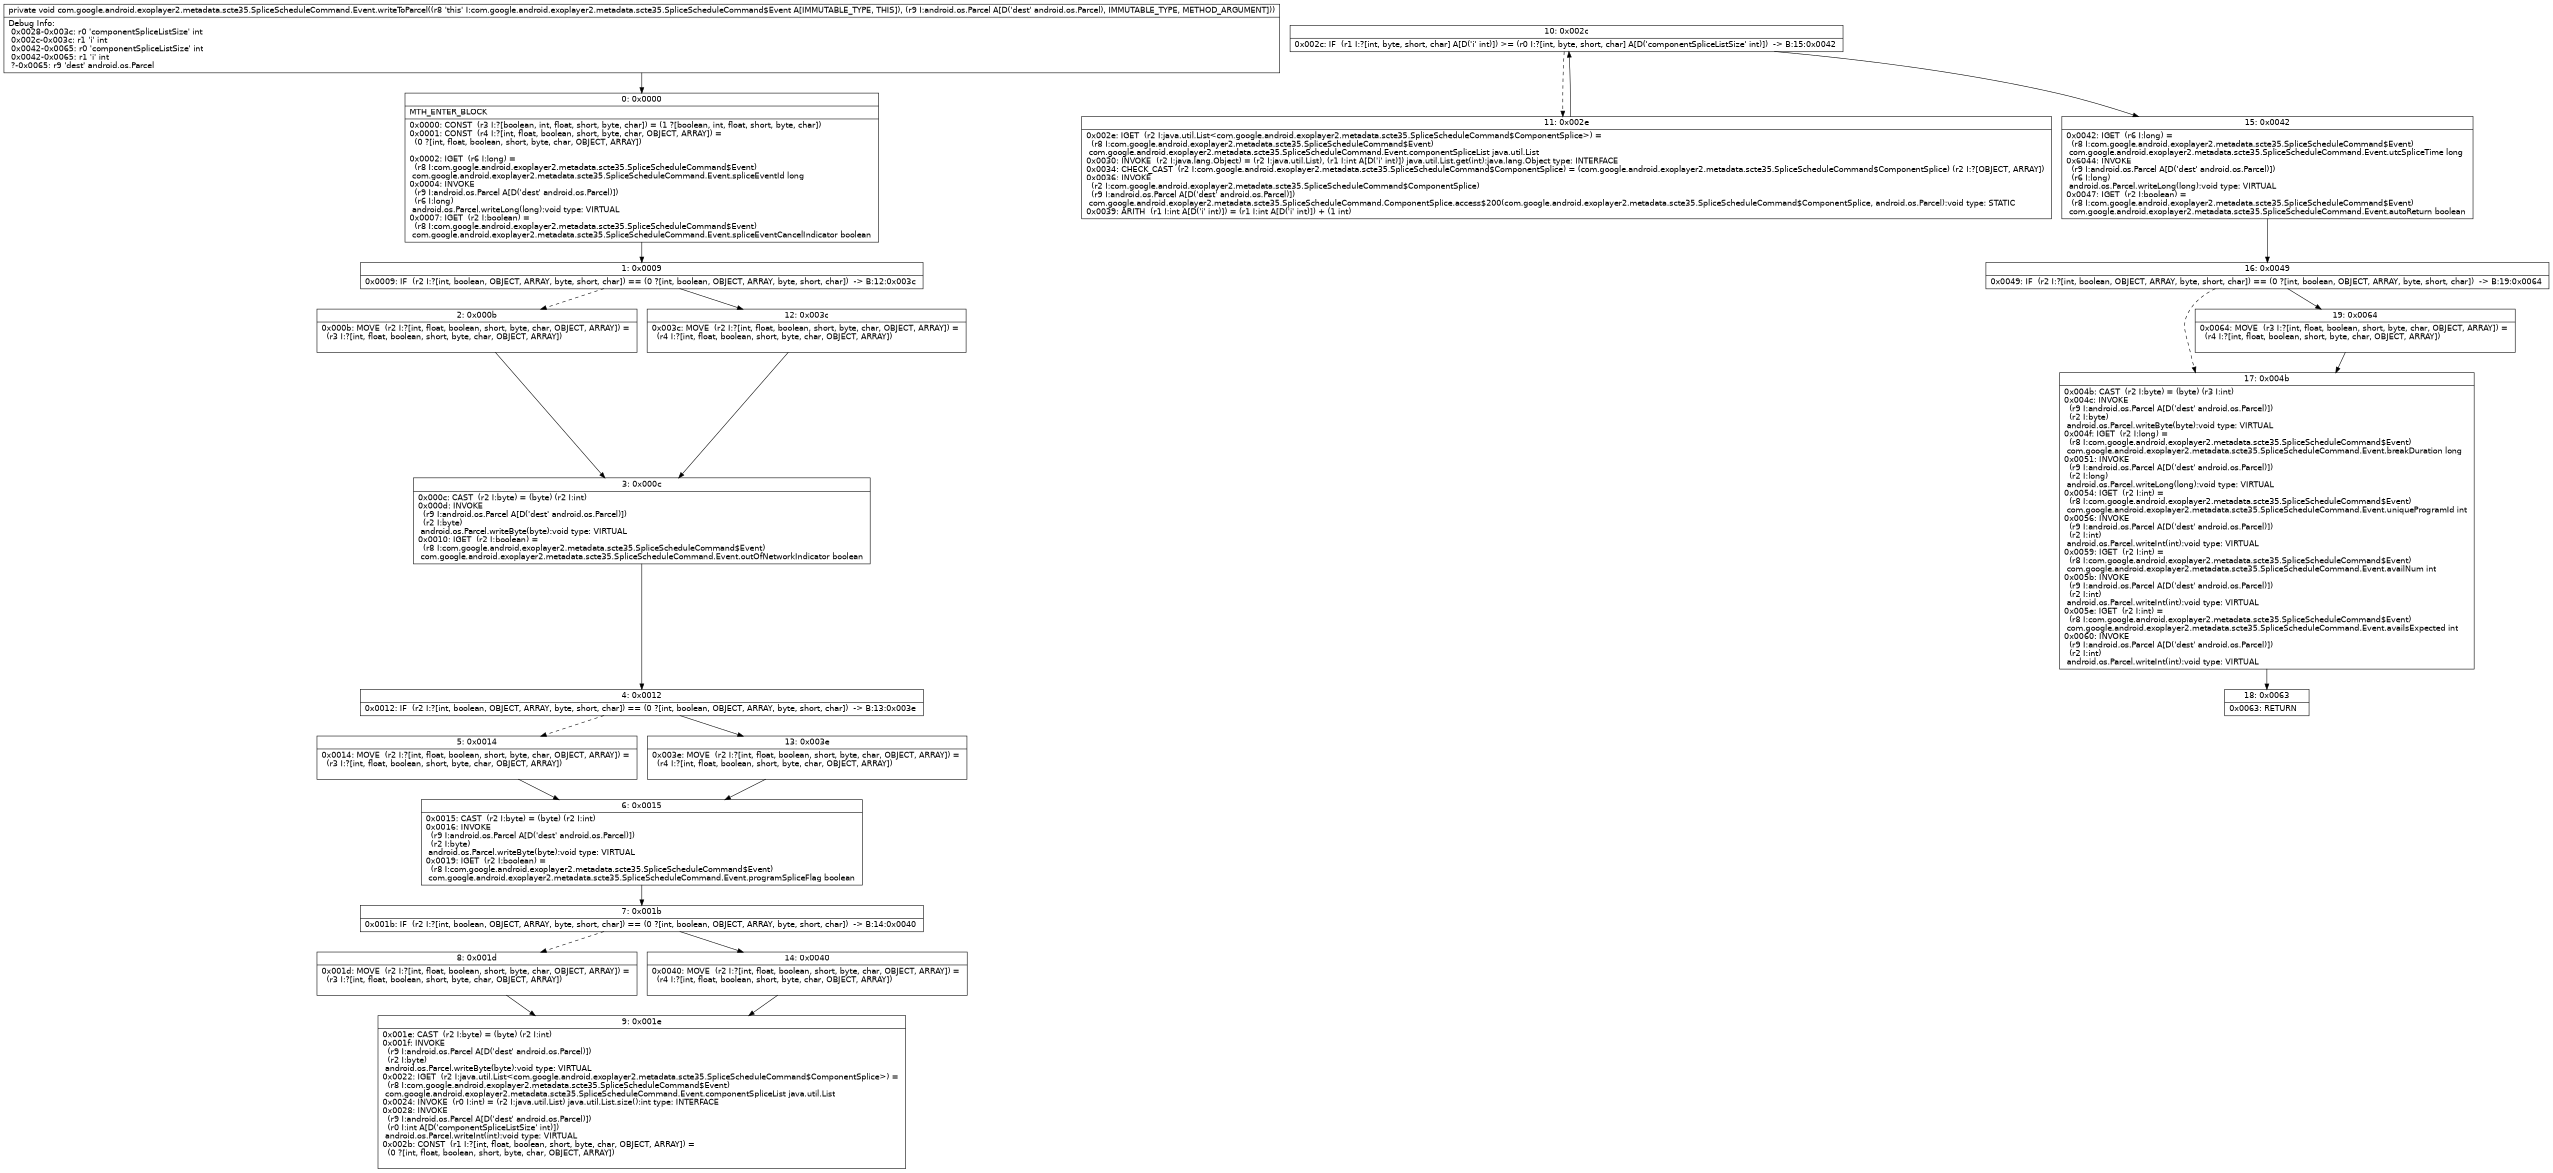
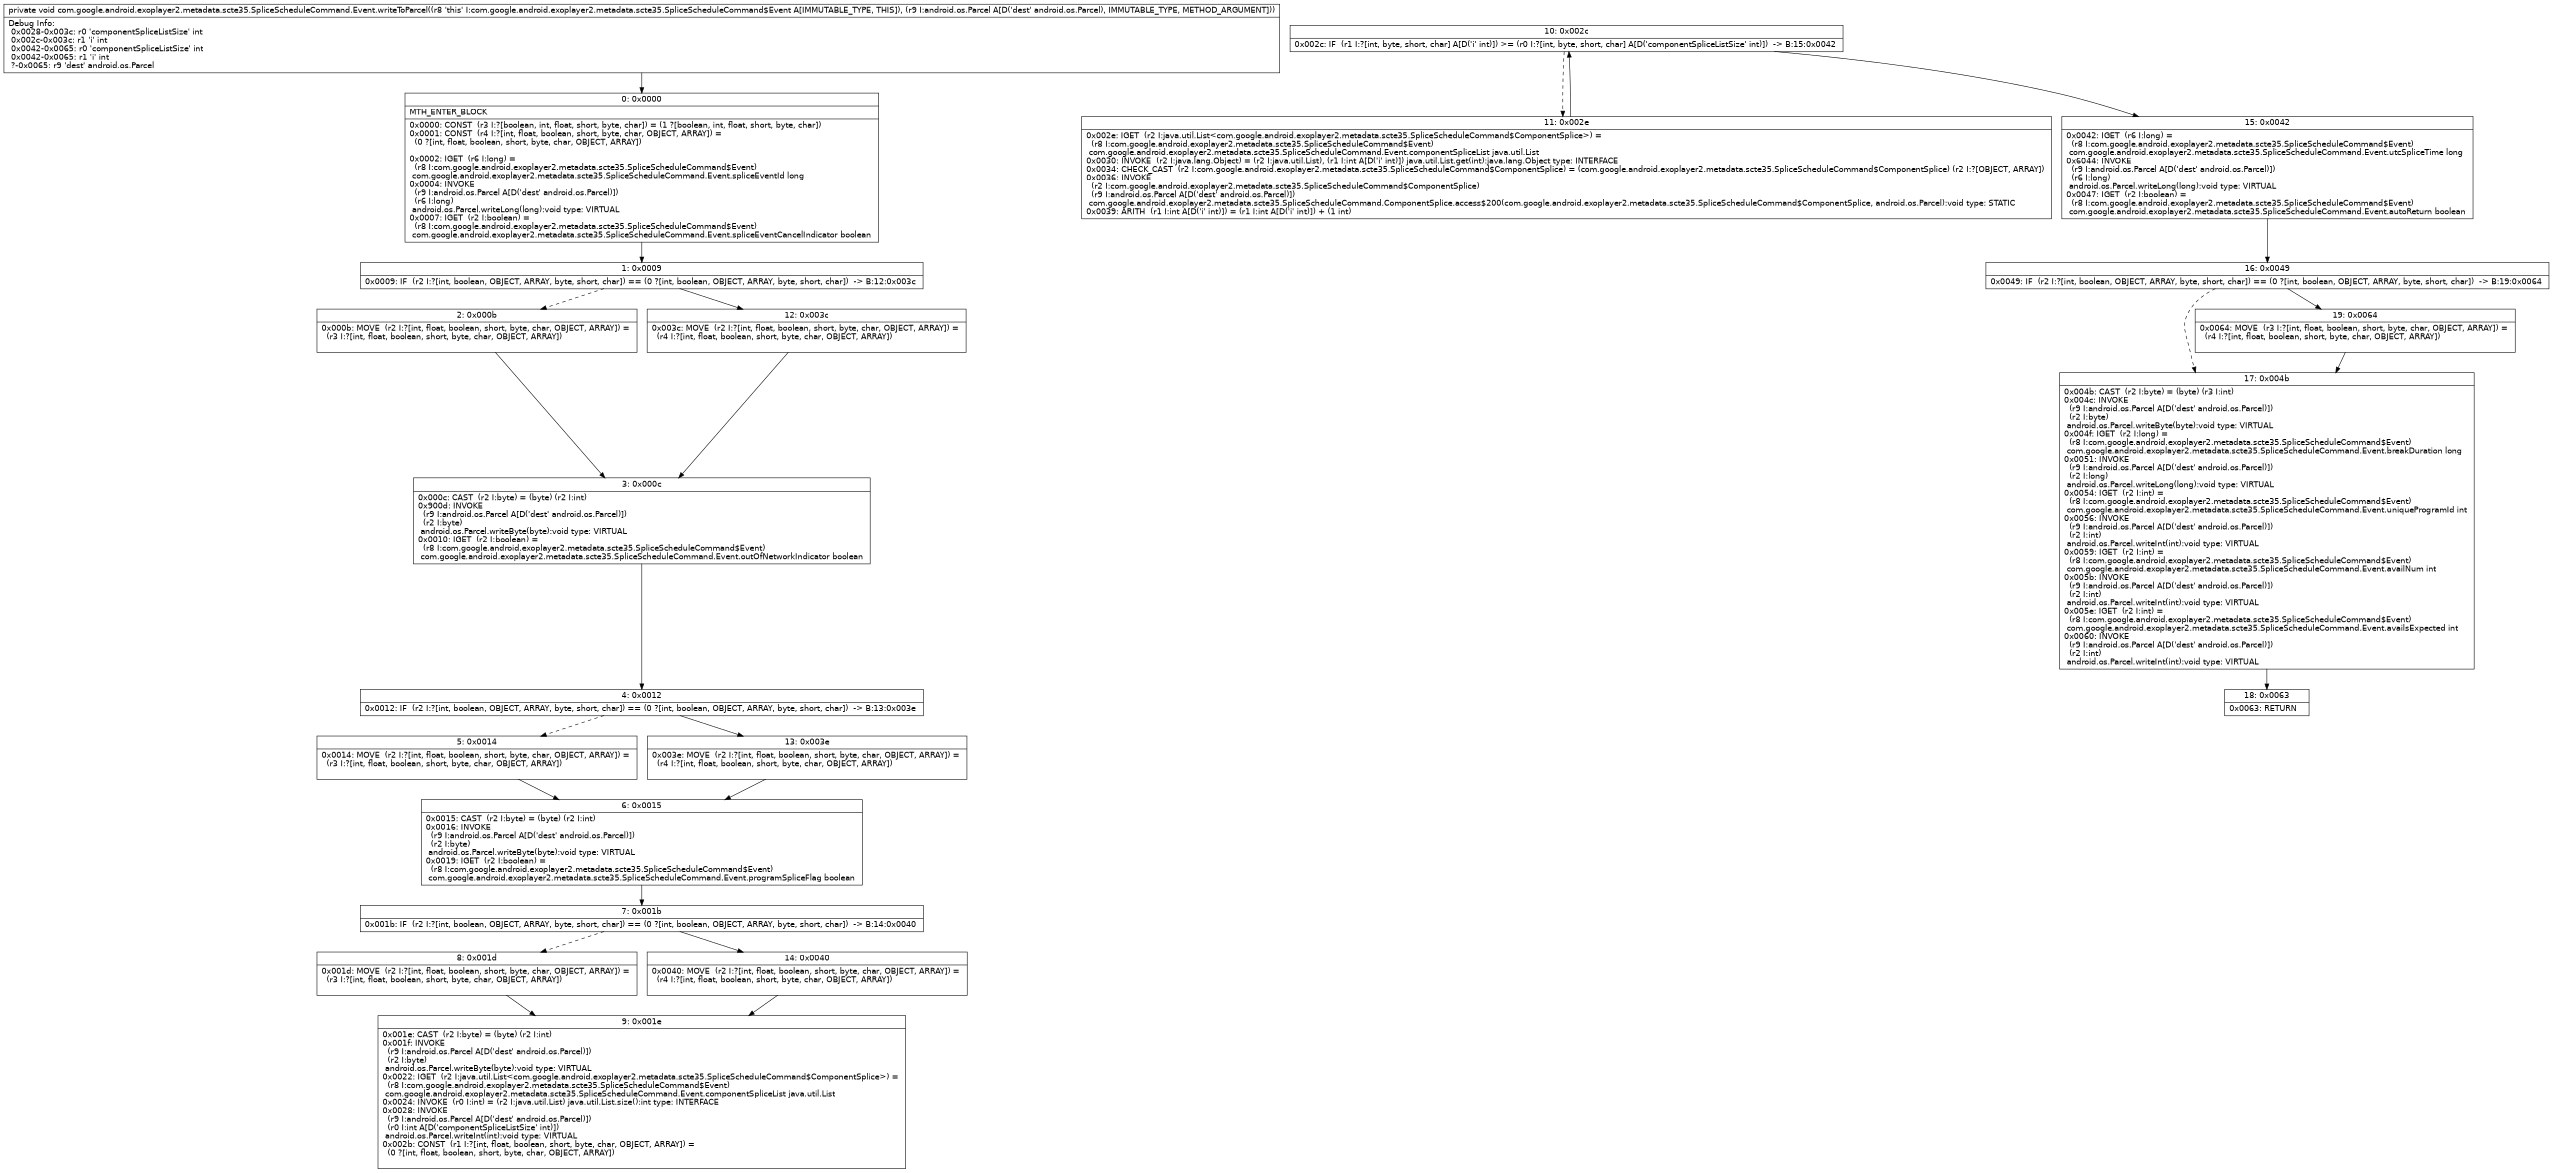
node "3: 0x000c": text "0x000d: INVOKE" -> "0x900d: INVOKE"
